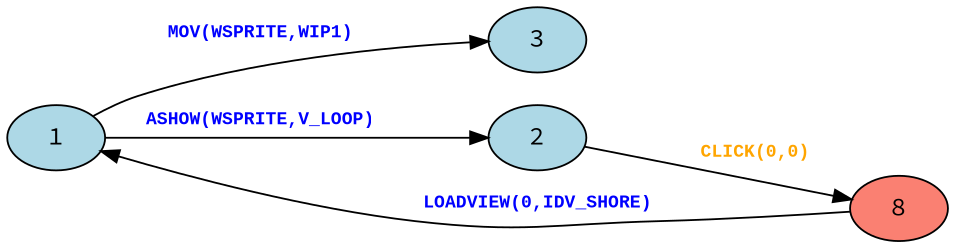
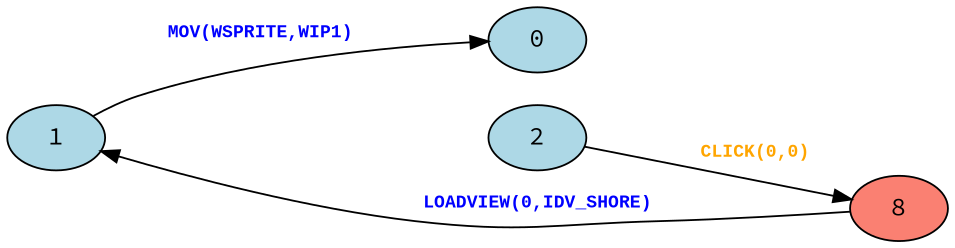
node "3": label "3" -> "0"
edge "1" -> "2": removed, label "ASHOW(WSPRITE,V_LOOP)"
